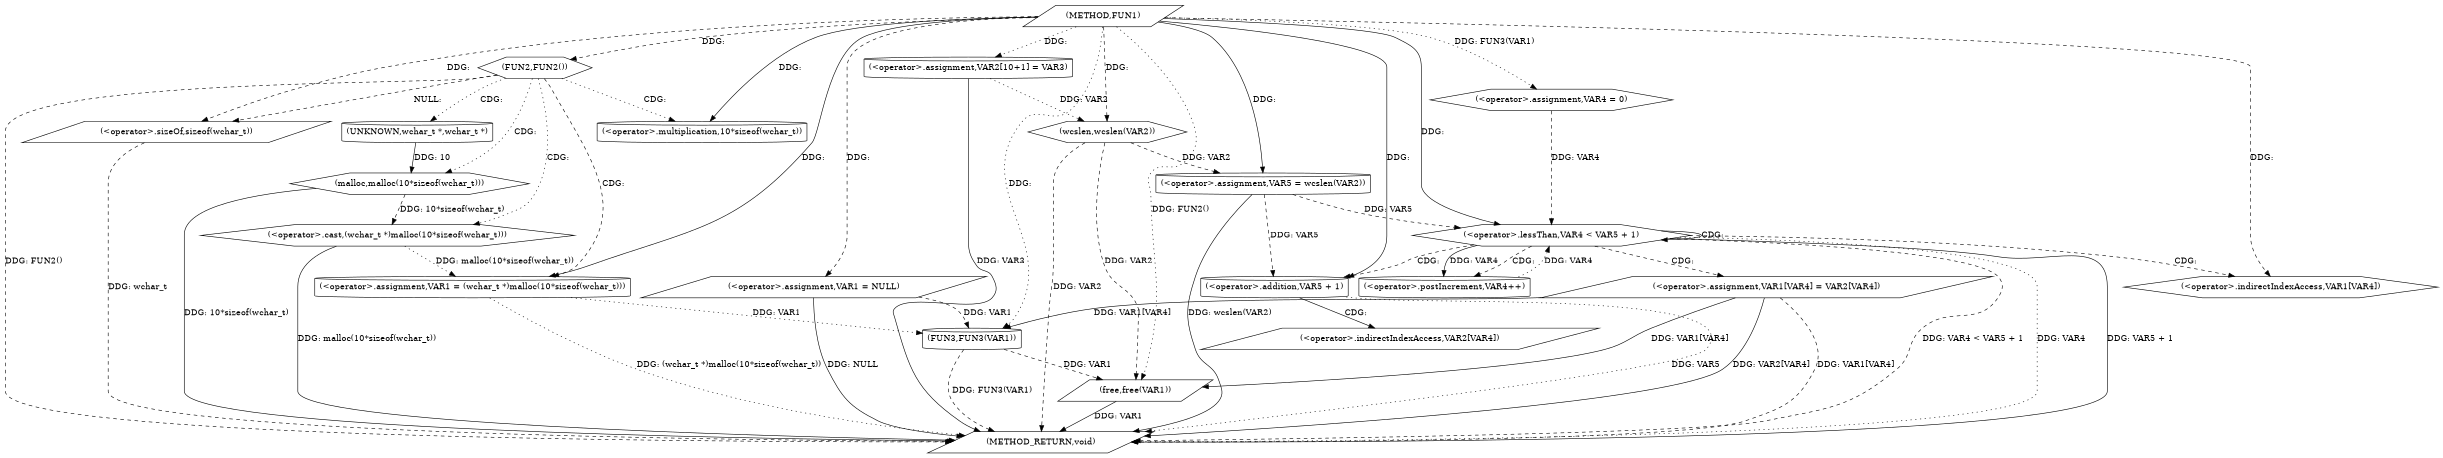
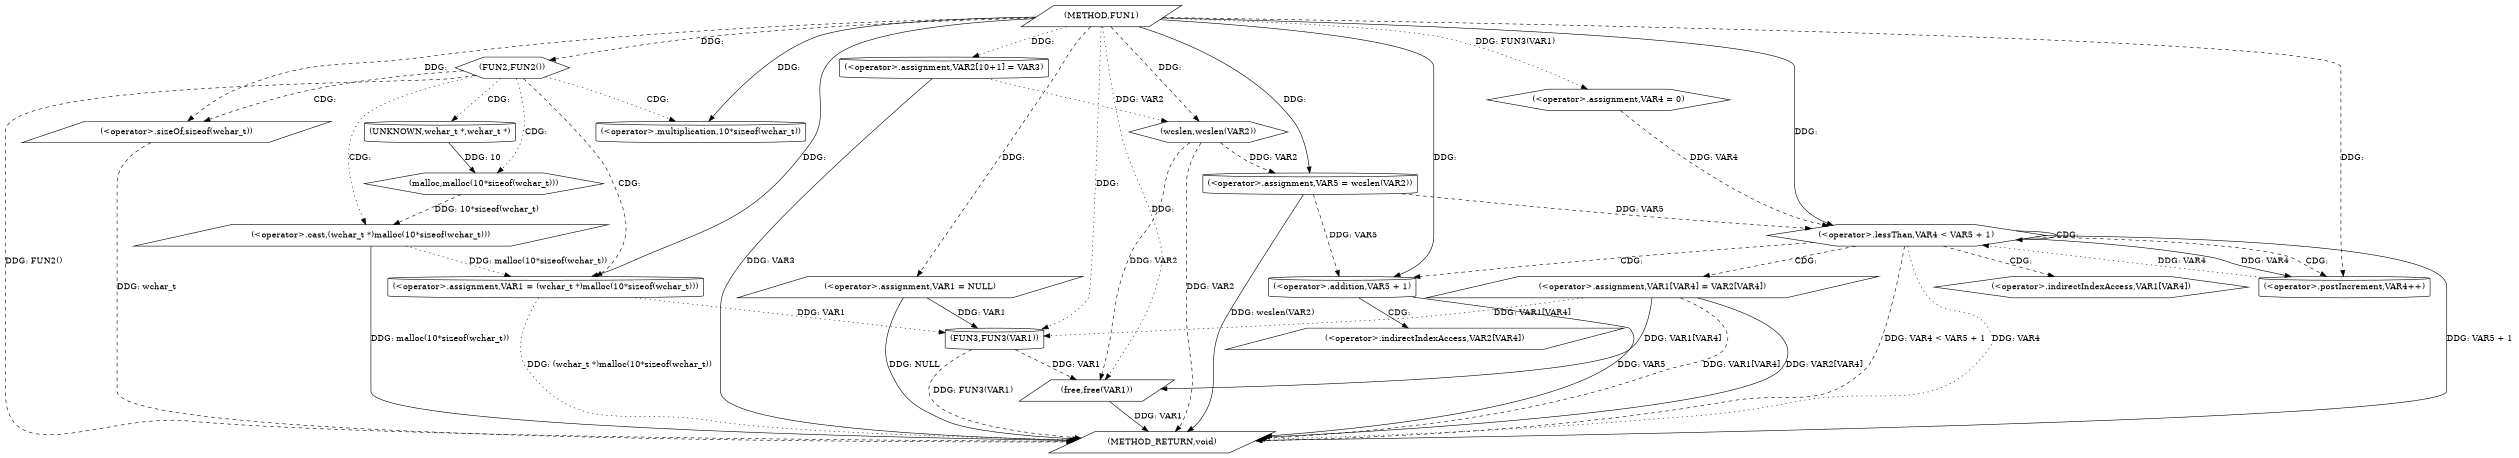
edge "(METHOD,FUN1)" -> "(<operator>.indirectIndexAccess,VAR1[VAR4])": now "(METHOD,FUN1)" -> "(<operator>.postIncrement,VAR4++)"
edge "(FUN2,FUN2())" -> "(<operator>.sizeOf,sizeof(wchar_t))": label "NULL: " -> "CDG: "
edge "(METHOD,FUN1)" -> "(free,free(VAR1))": label "DDG: FUN2()" -> "DDG: "
node "(<operator>.cast,(wchar_t *)malloc(10*sizeof(wchar_t)))": shape hexagon -> parallelogram
edge "(<operator>.assignment,VAR1[VAR4] = VAR2[VAR4])" -> "(FUN3,FUN3(VAR1))": style solid -> dotted
edge "(<operator>.assignment,VAR1 = NULL)" -> "(FUN3,FUN3(VAR1))": style dashed -> solid
edge "(<operator>.addition,VAR5 + 1)" -> "(METHOD_RETURN,void)": style dotted -> solid
edge "(malloc,malloc(10*sizeof(wchar_t)))" -> "(METHOD_RETURN,void)": removed, label "DDG: 10*sizeof(wchar_t)"
